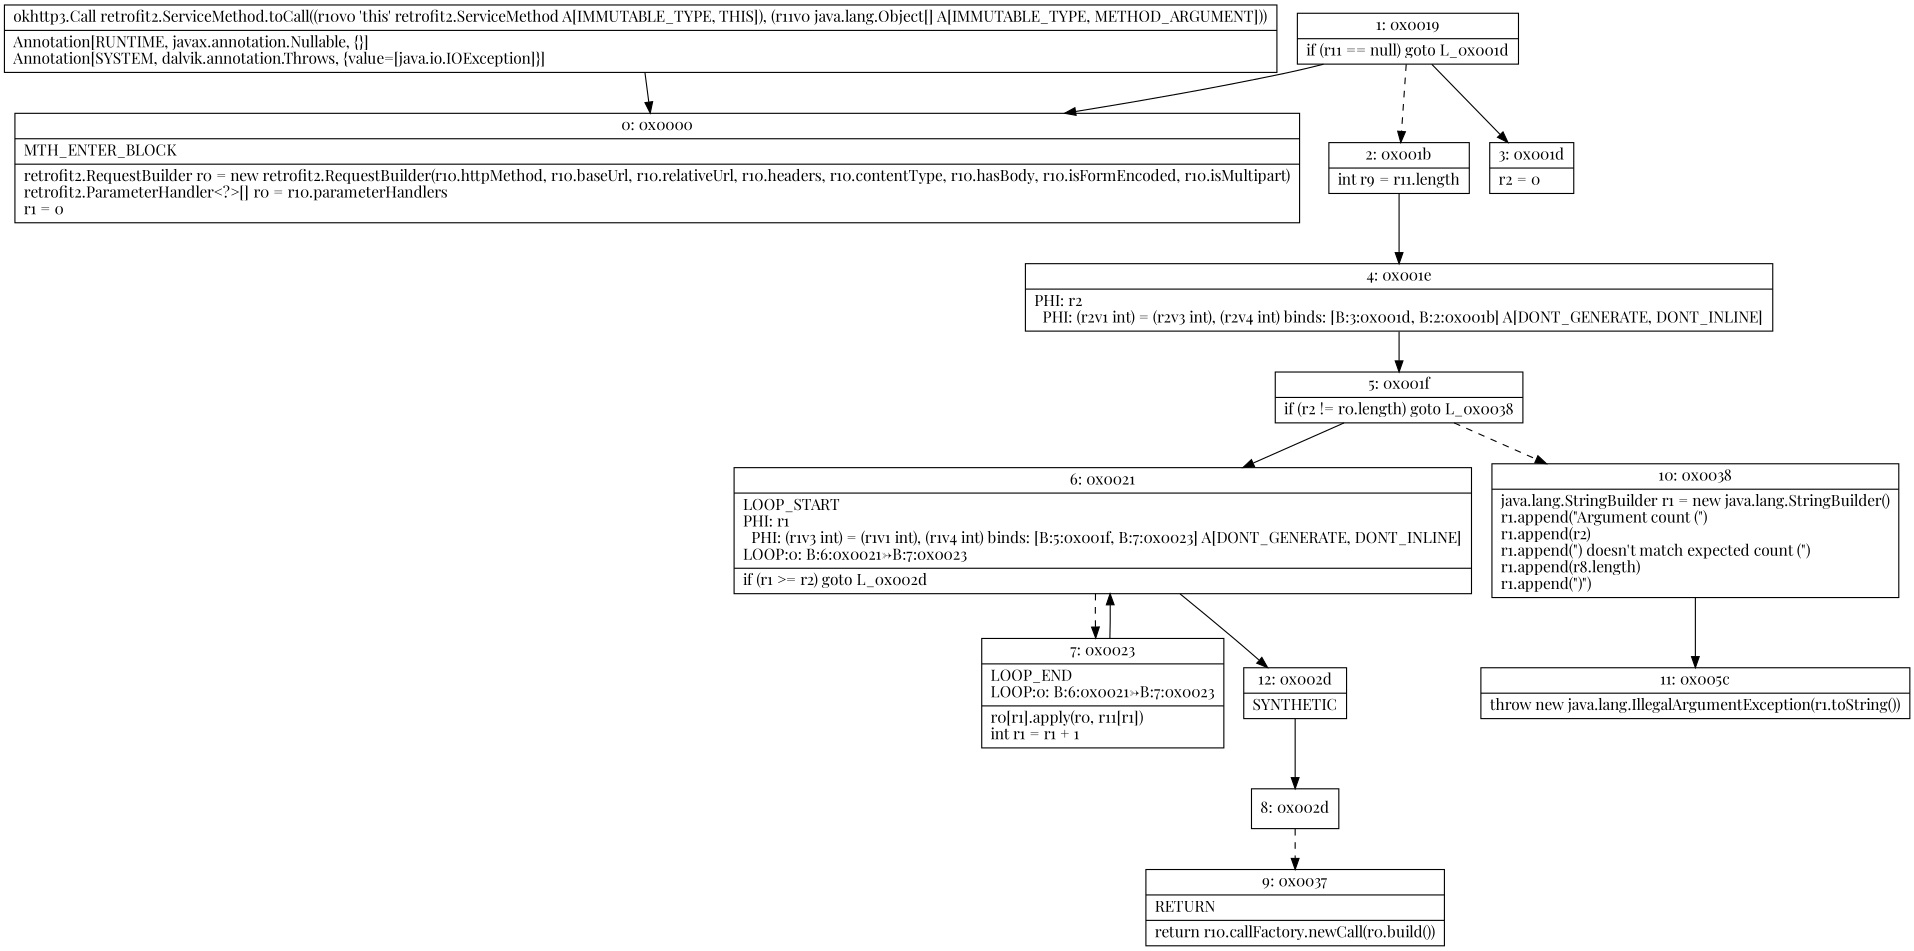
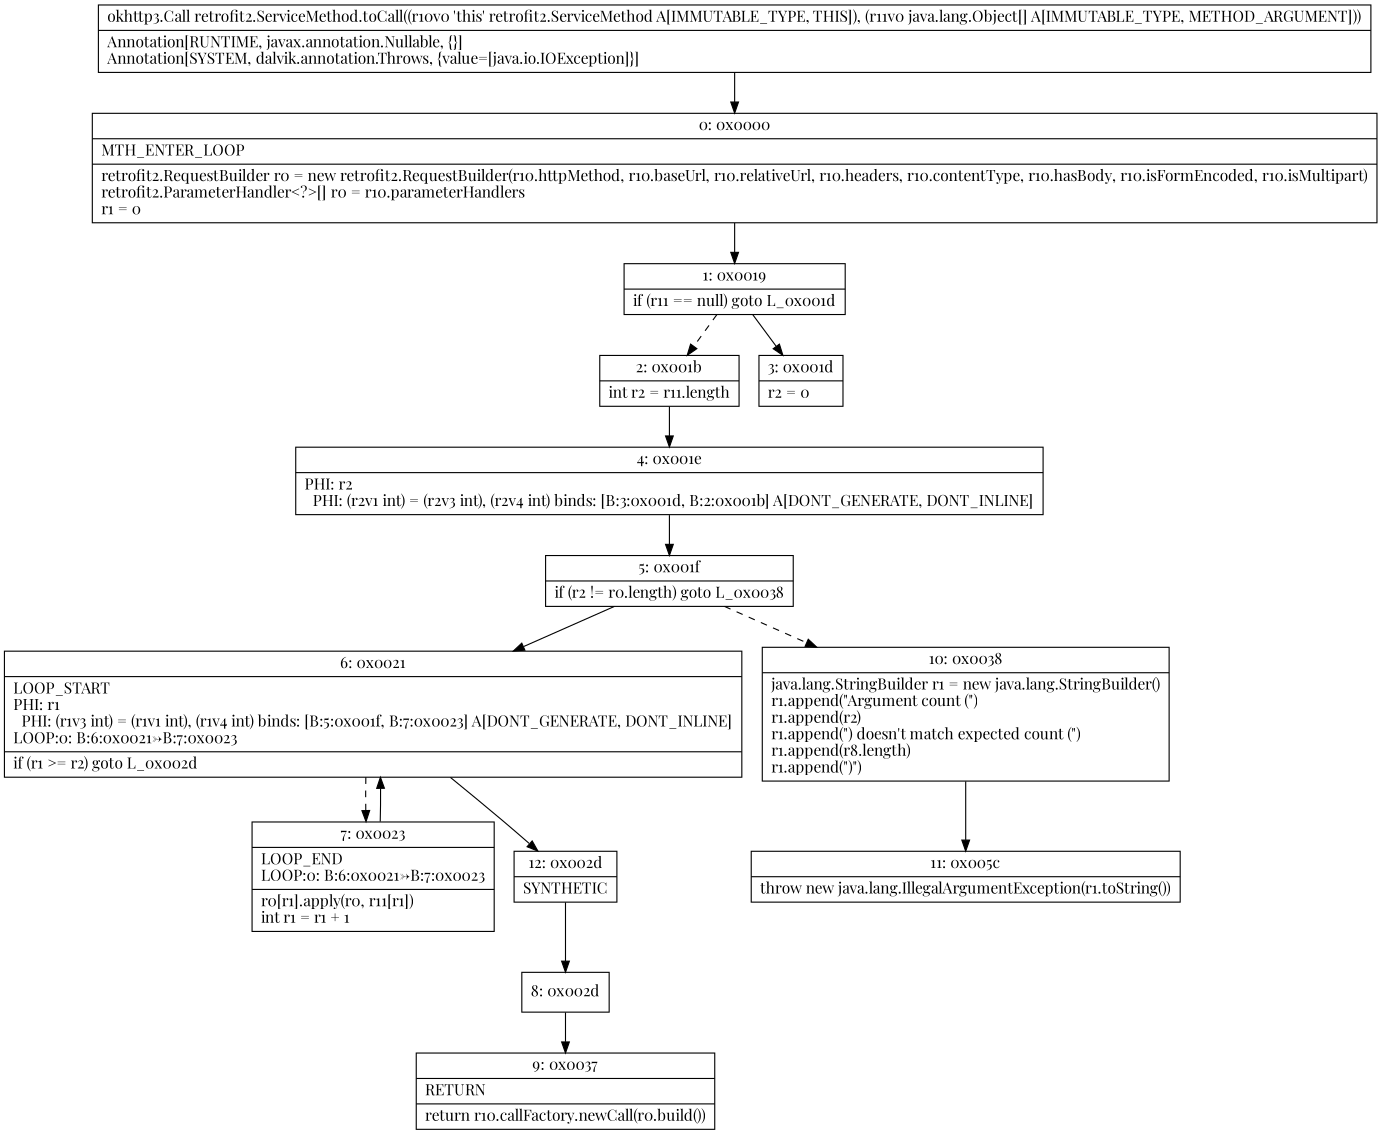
edge "1: 0x0019" -> "0: 0x0000": reversed
node "0: 0x0000": text "MTH_ENTER_BLOCK" -> "MTH_ENTER_LOOP"
node "2: 0x001b": text "int r9 = r11.length" -> "int r2 = r11.length"
edge "8: 0x002d" -> "9: 0x0037": style dashed -> solid
